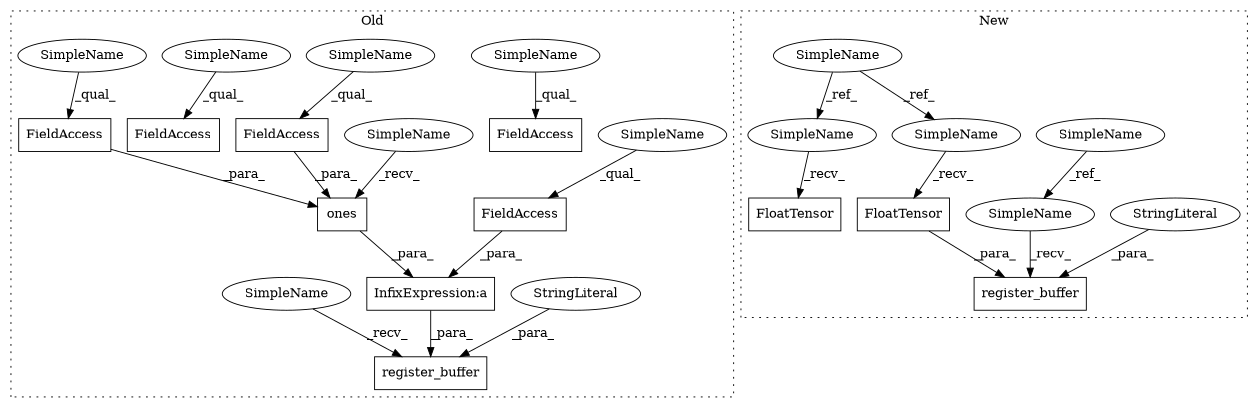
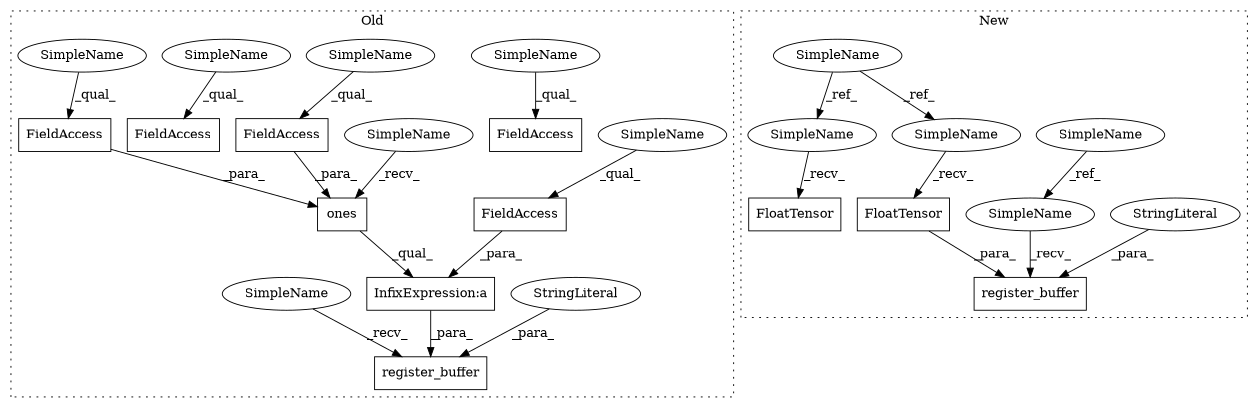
edge "ones" -> "InfixExpression:a": label "_para_" -> "_qual_"
